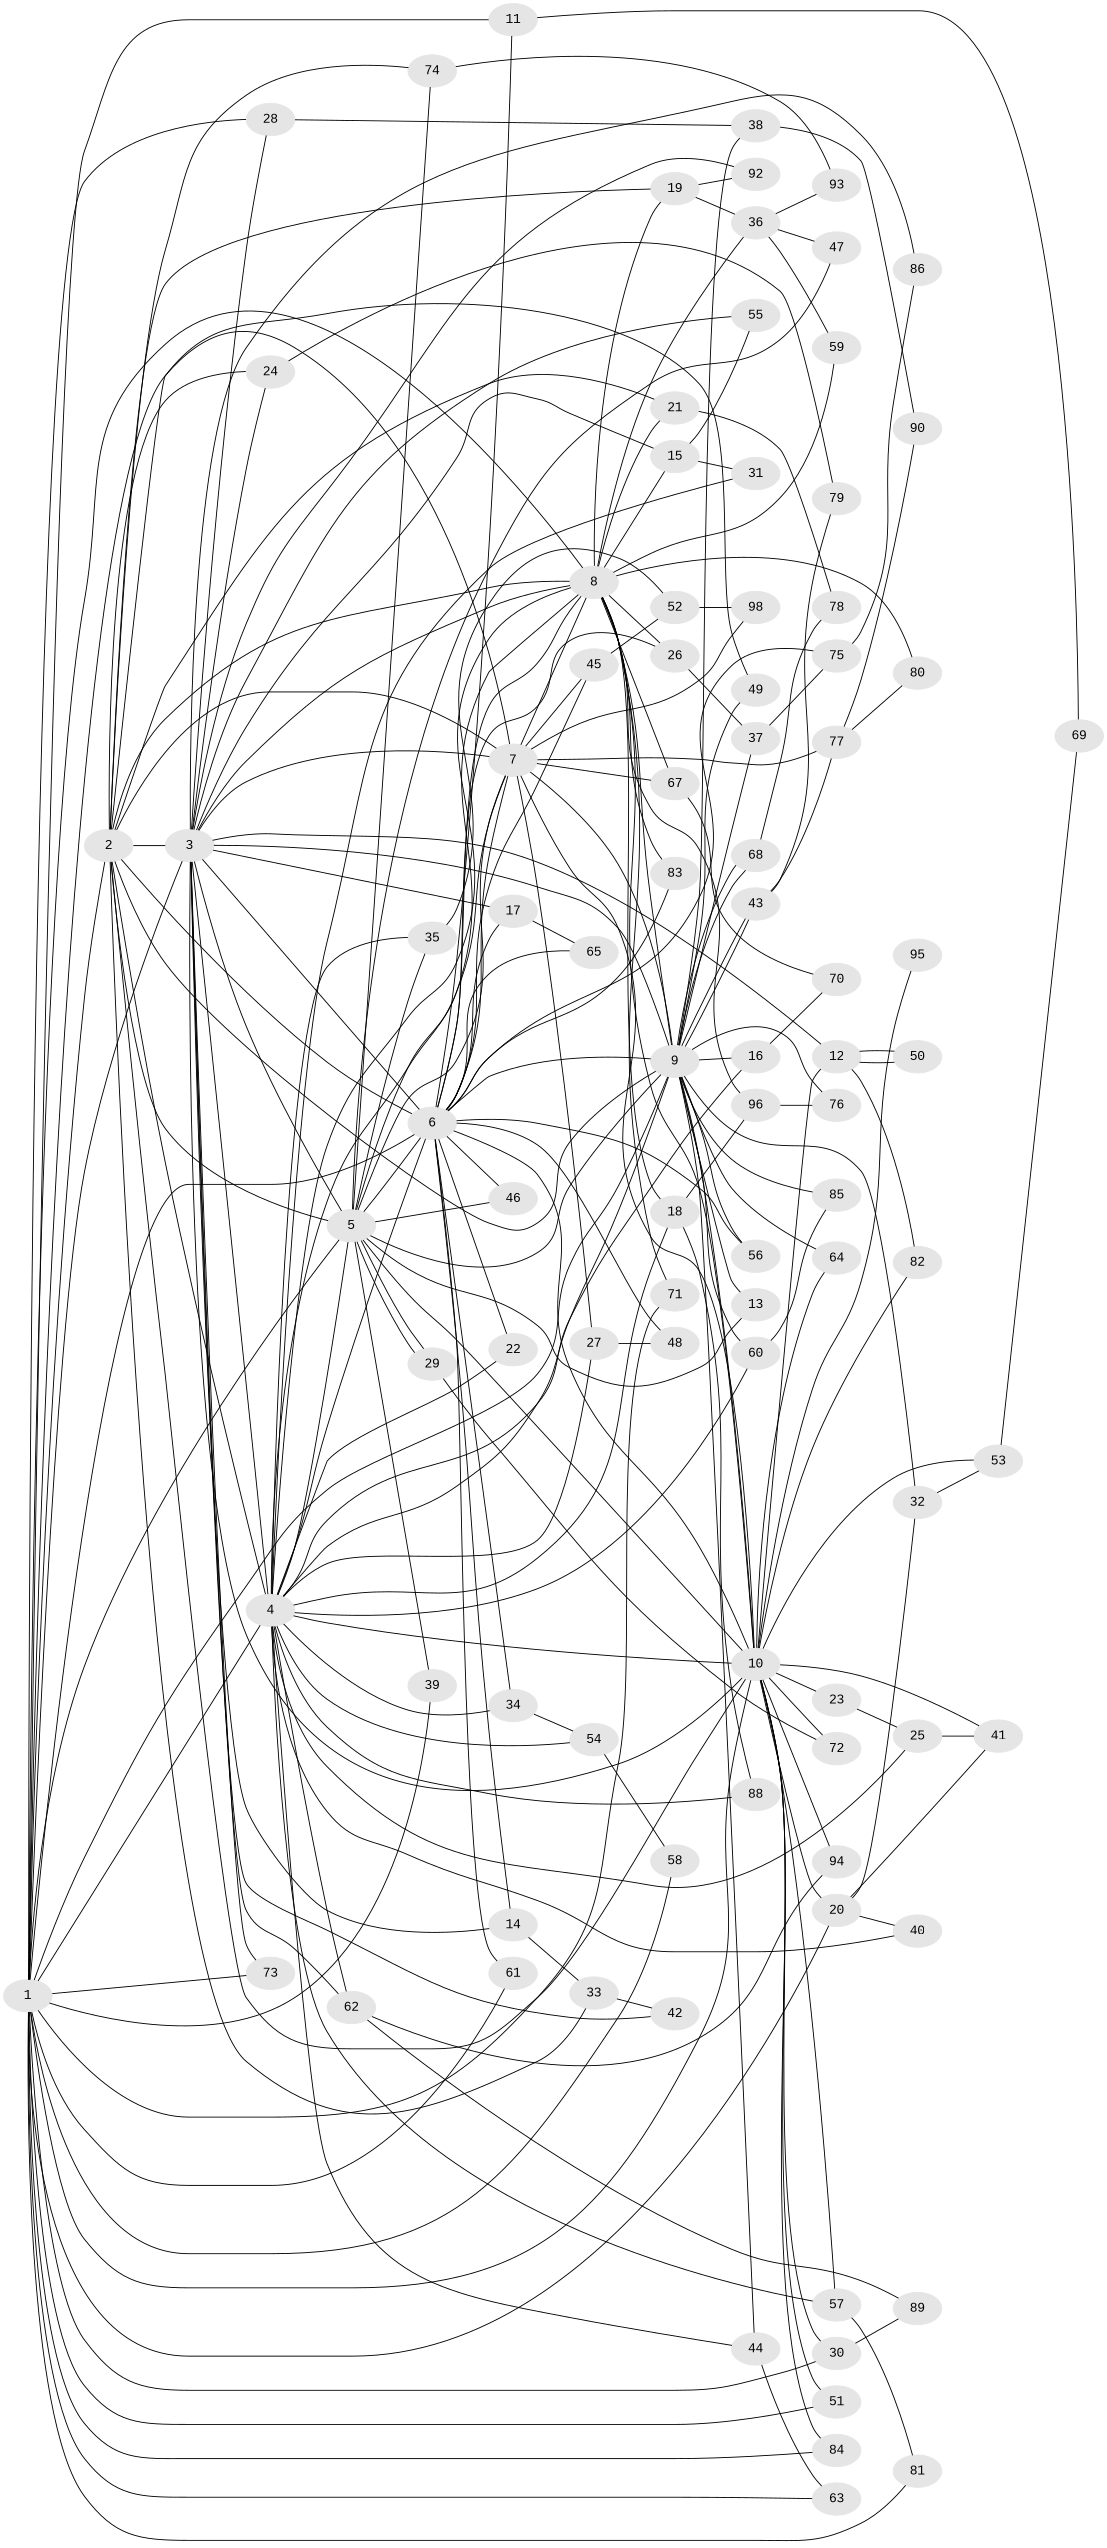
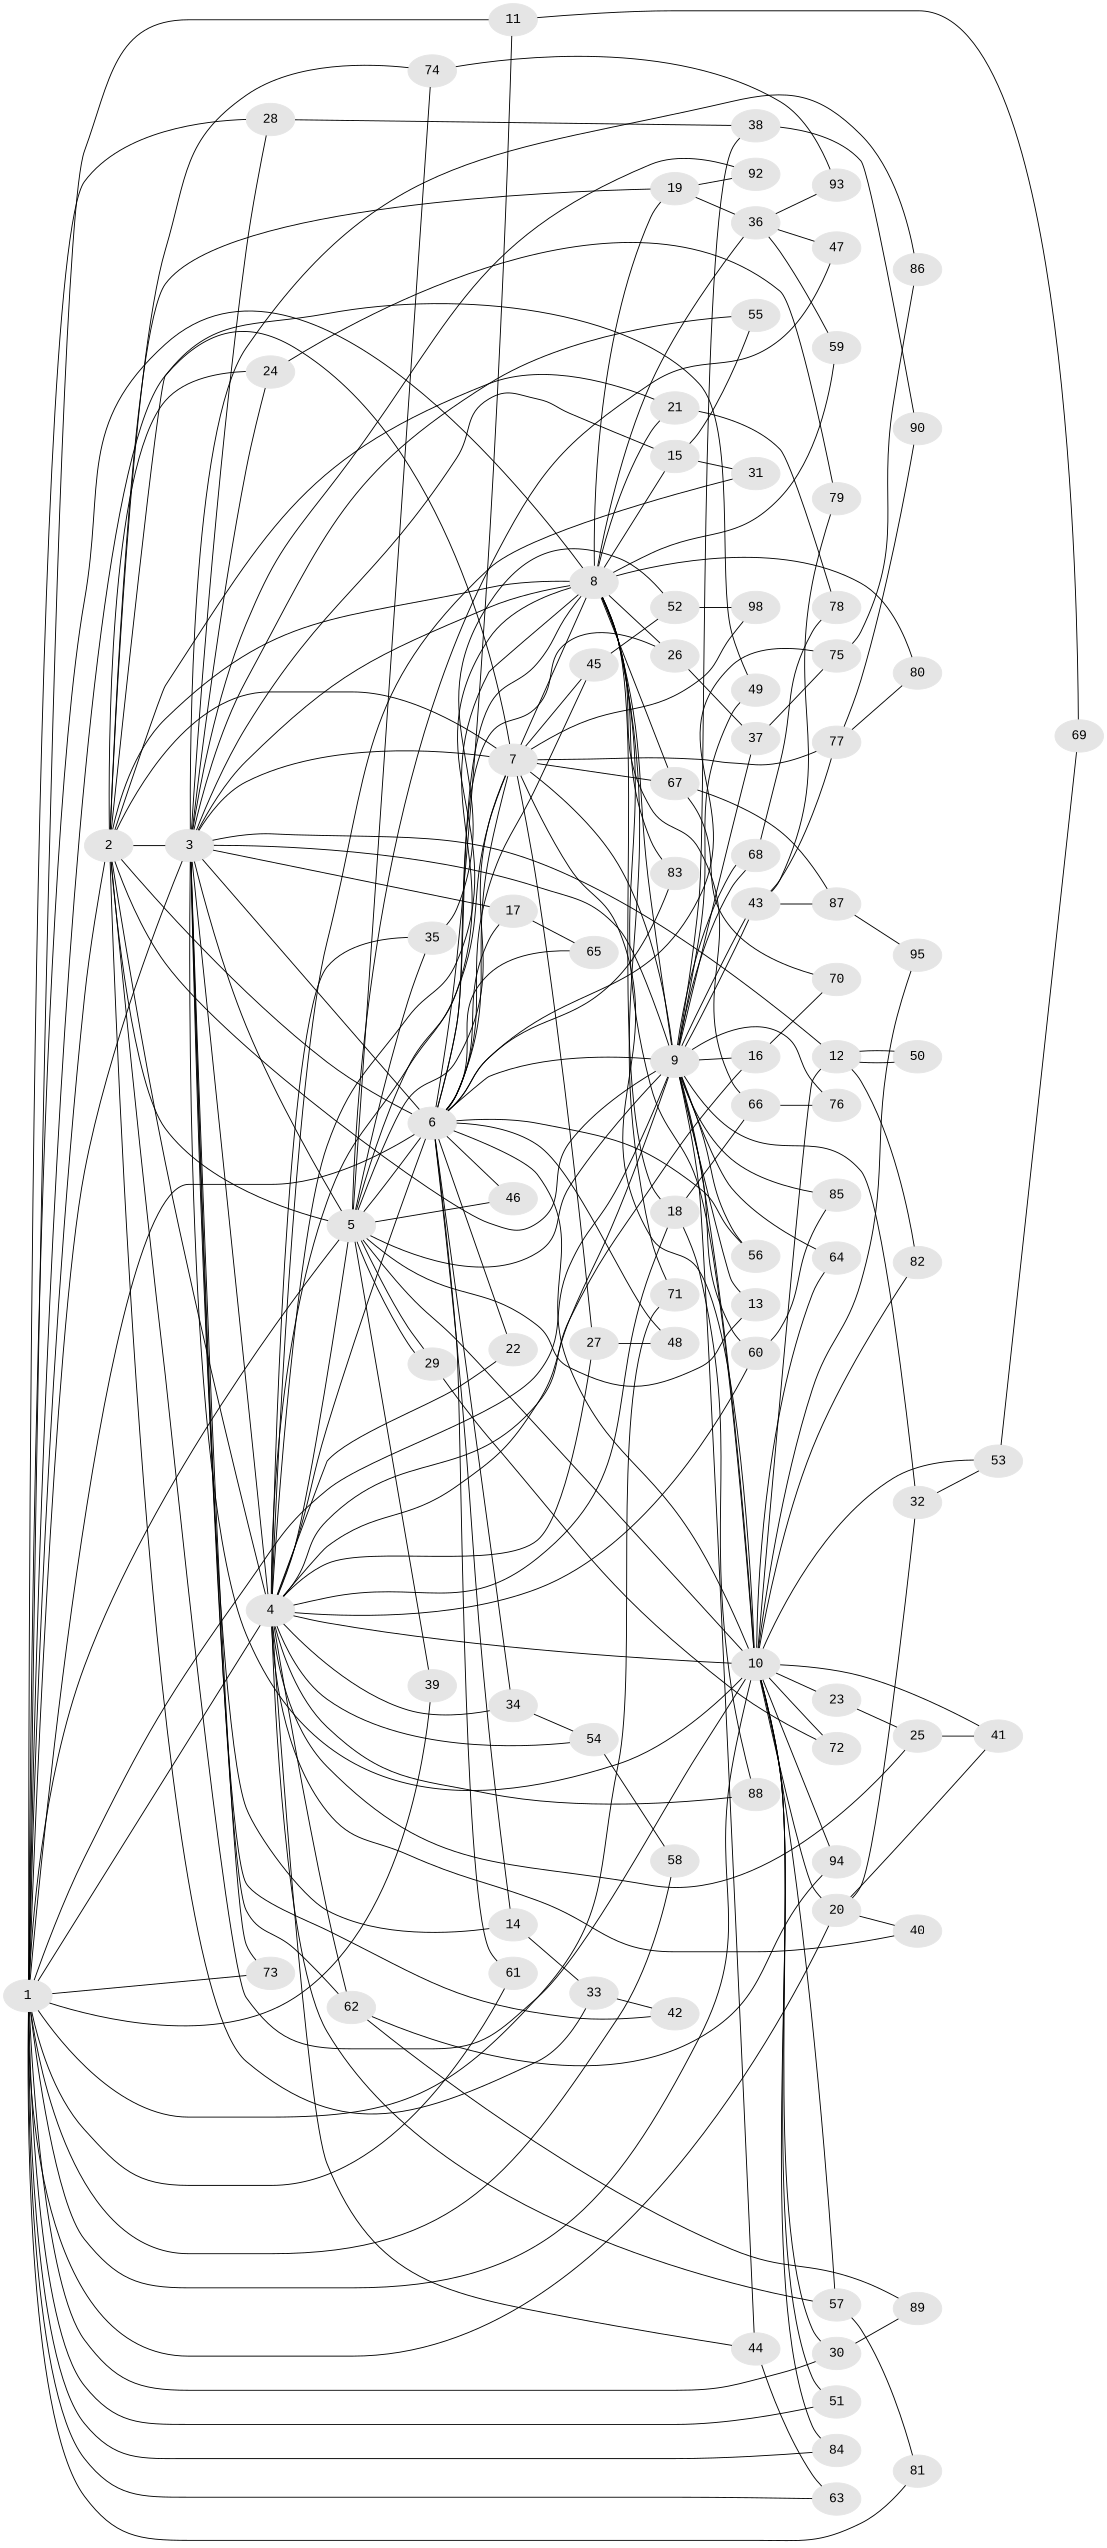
node "87": added
node "96": label "96" -> "66"
